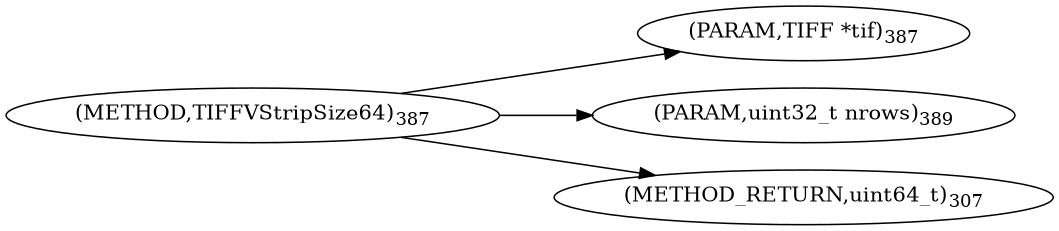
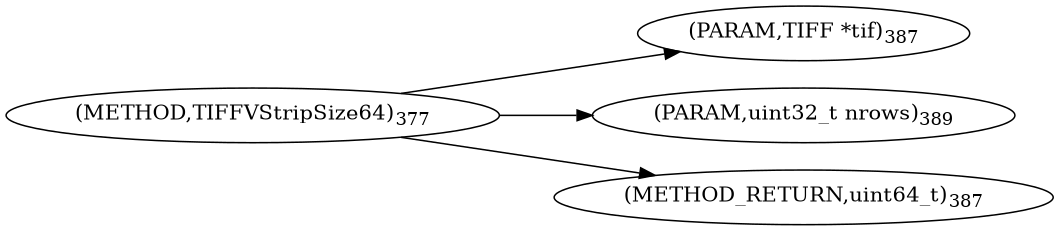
node "(METHOD,TIFFVStripSize64)": text "387" -> "377"
node "(METHOD_RETURN,uint64_t)": text "307" -> "387"
